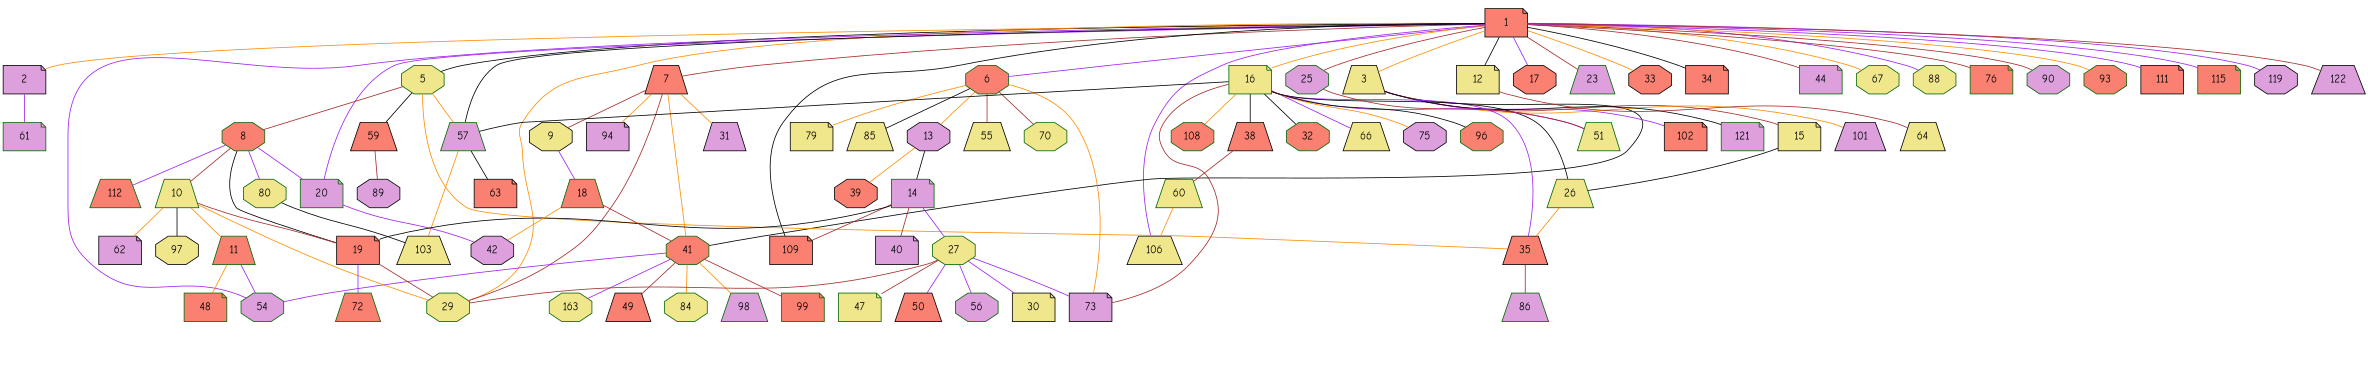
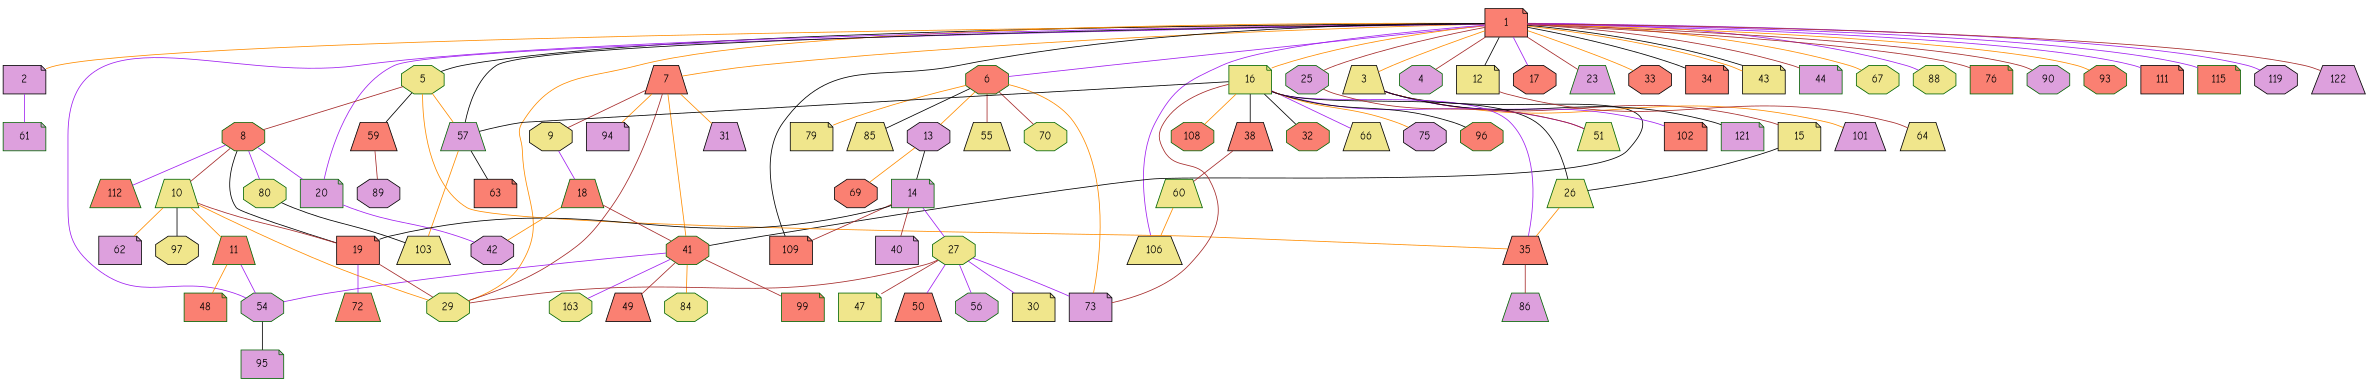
edge "1" -- "7": color brown -> darkorange
node "4": added
node "43": added
node "39": label "39" -> "69"
node "98": removed
node "95": added
